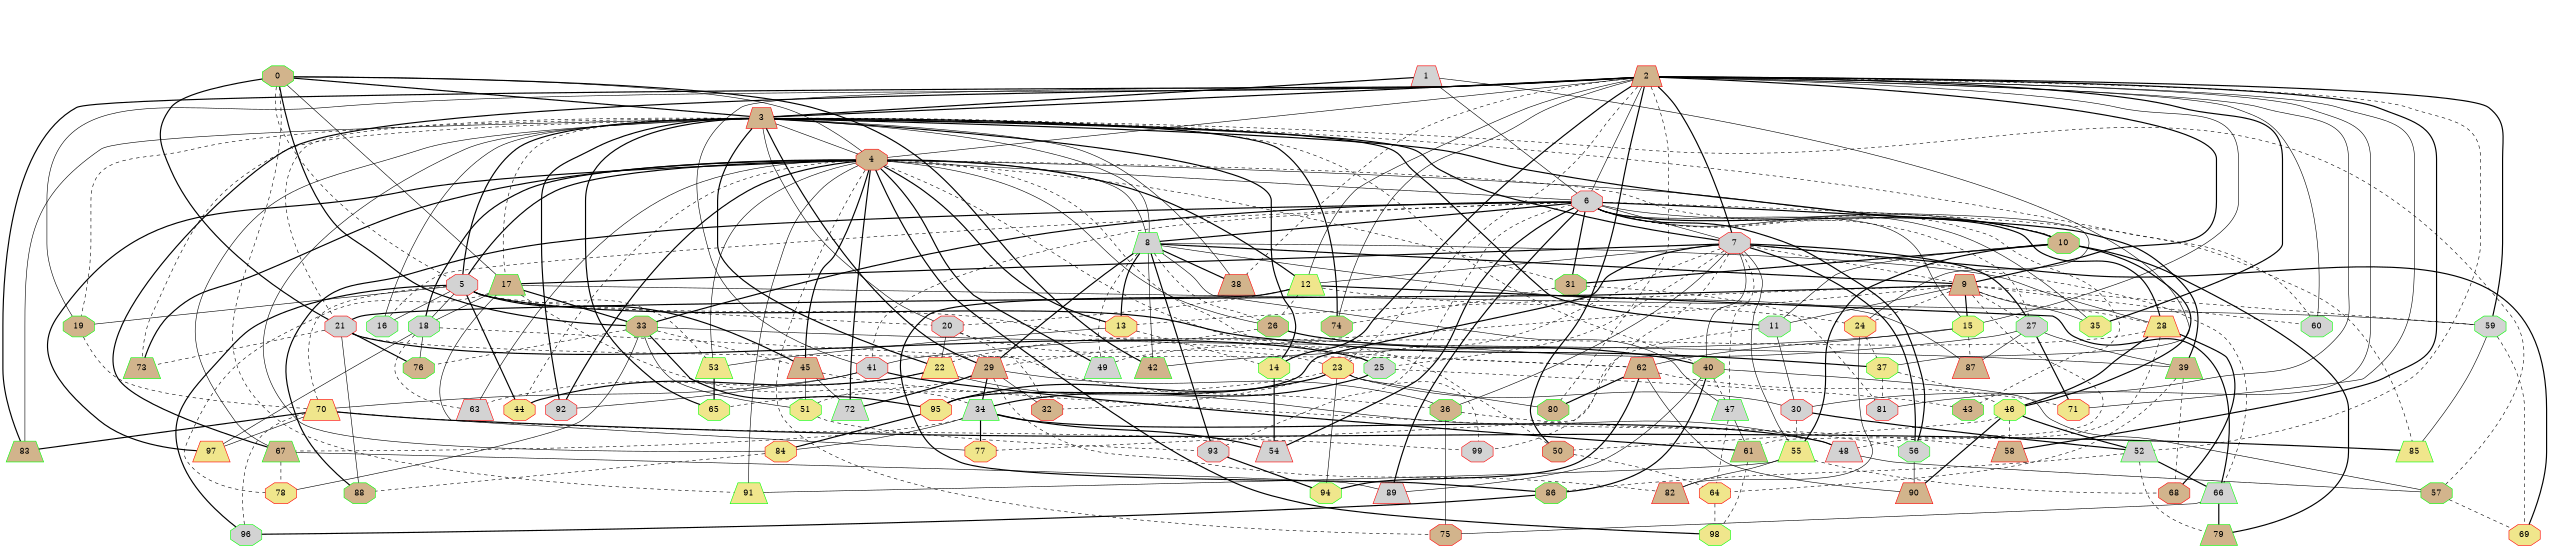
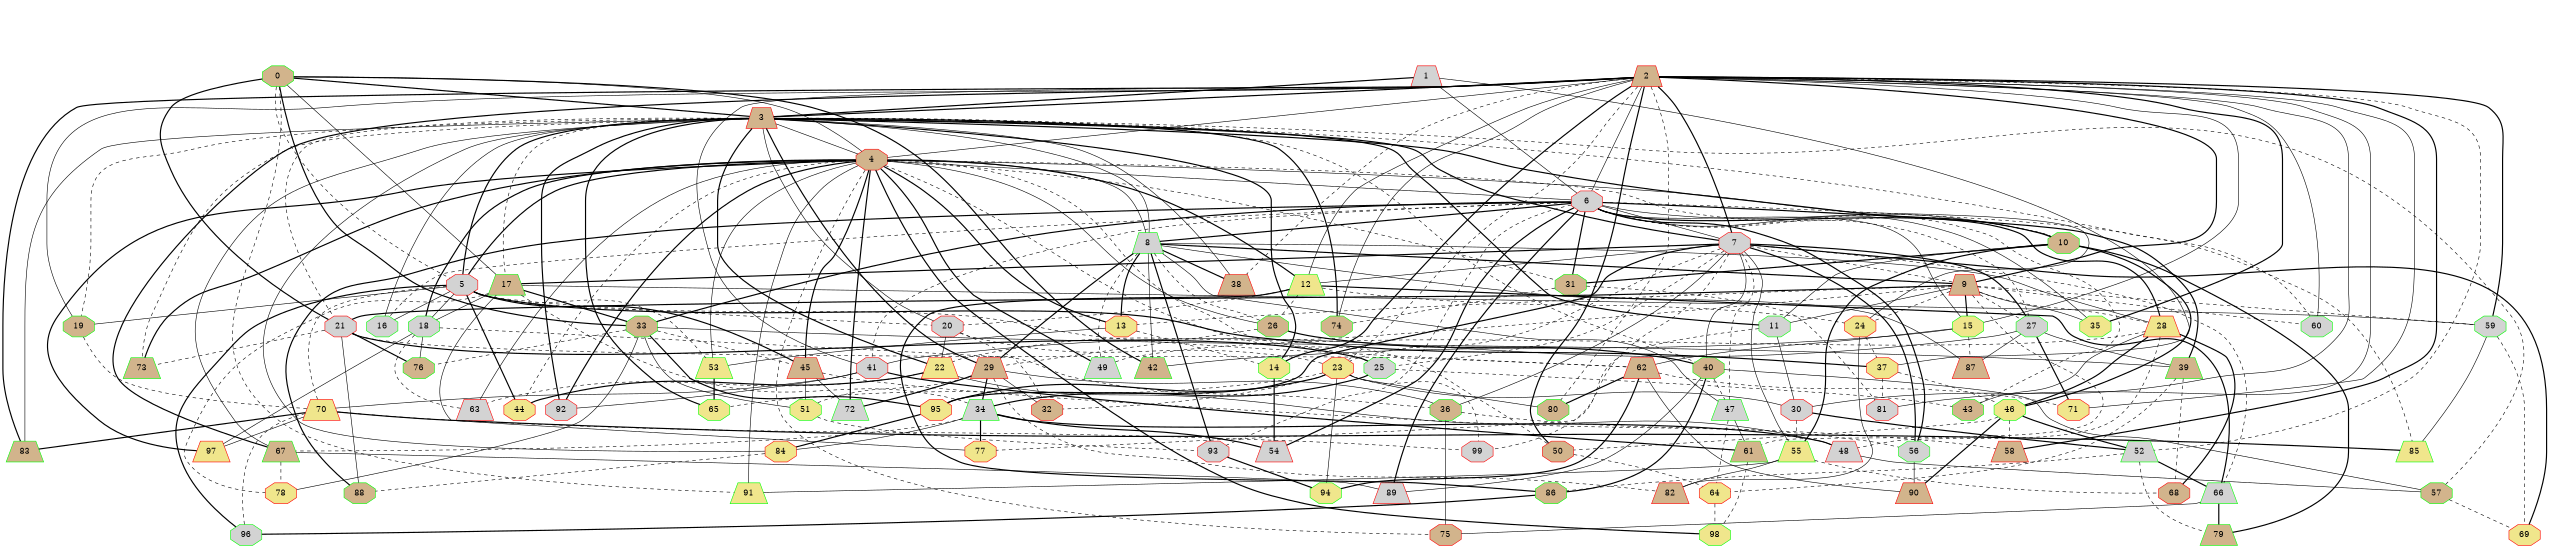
node "37": color green -> red
edge "28" -- "43": added
